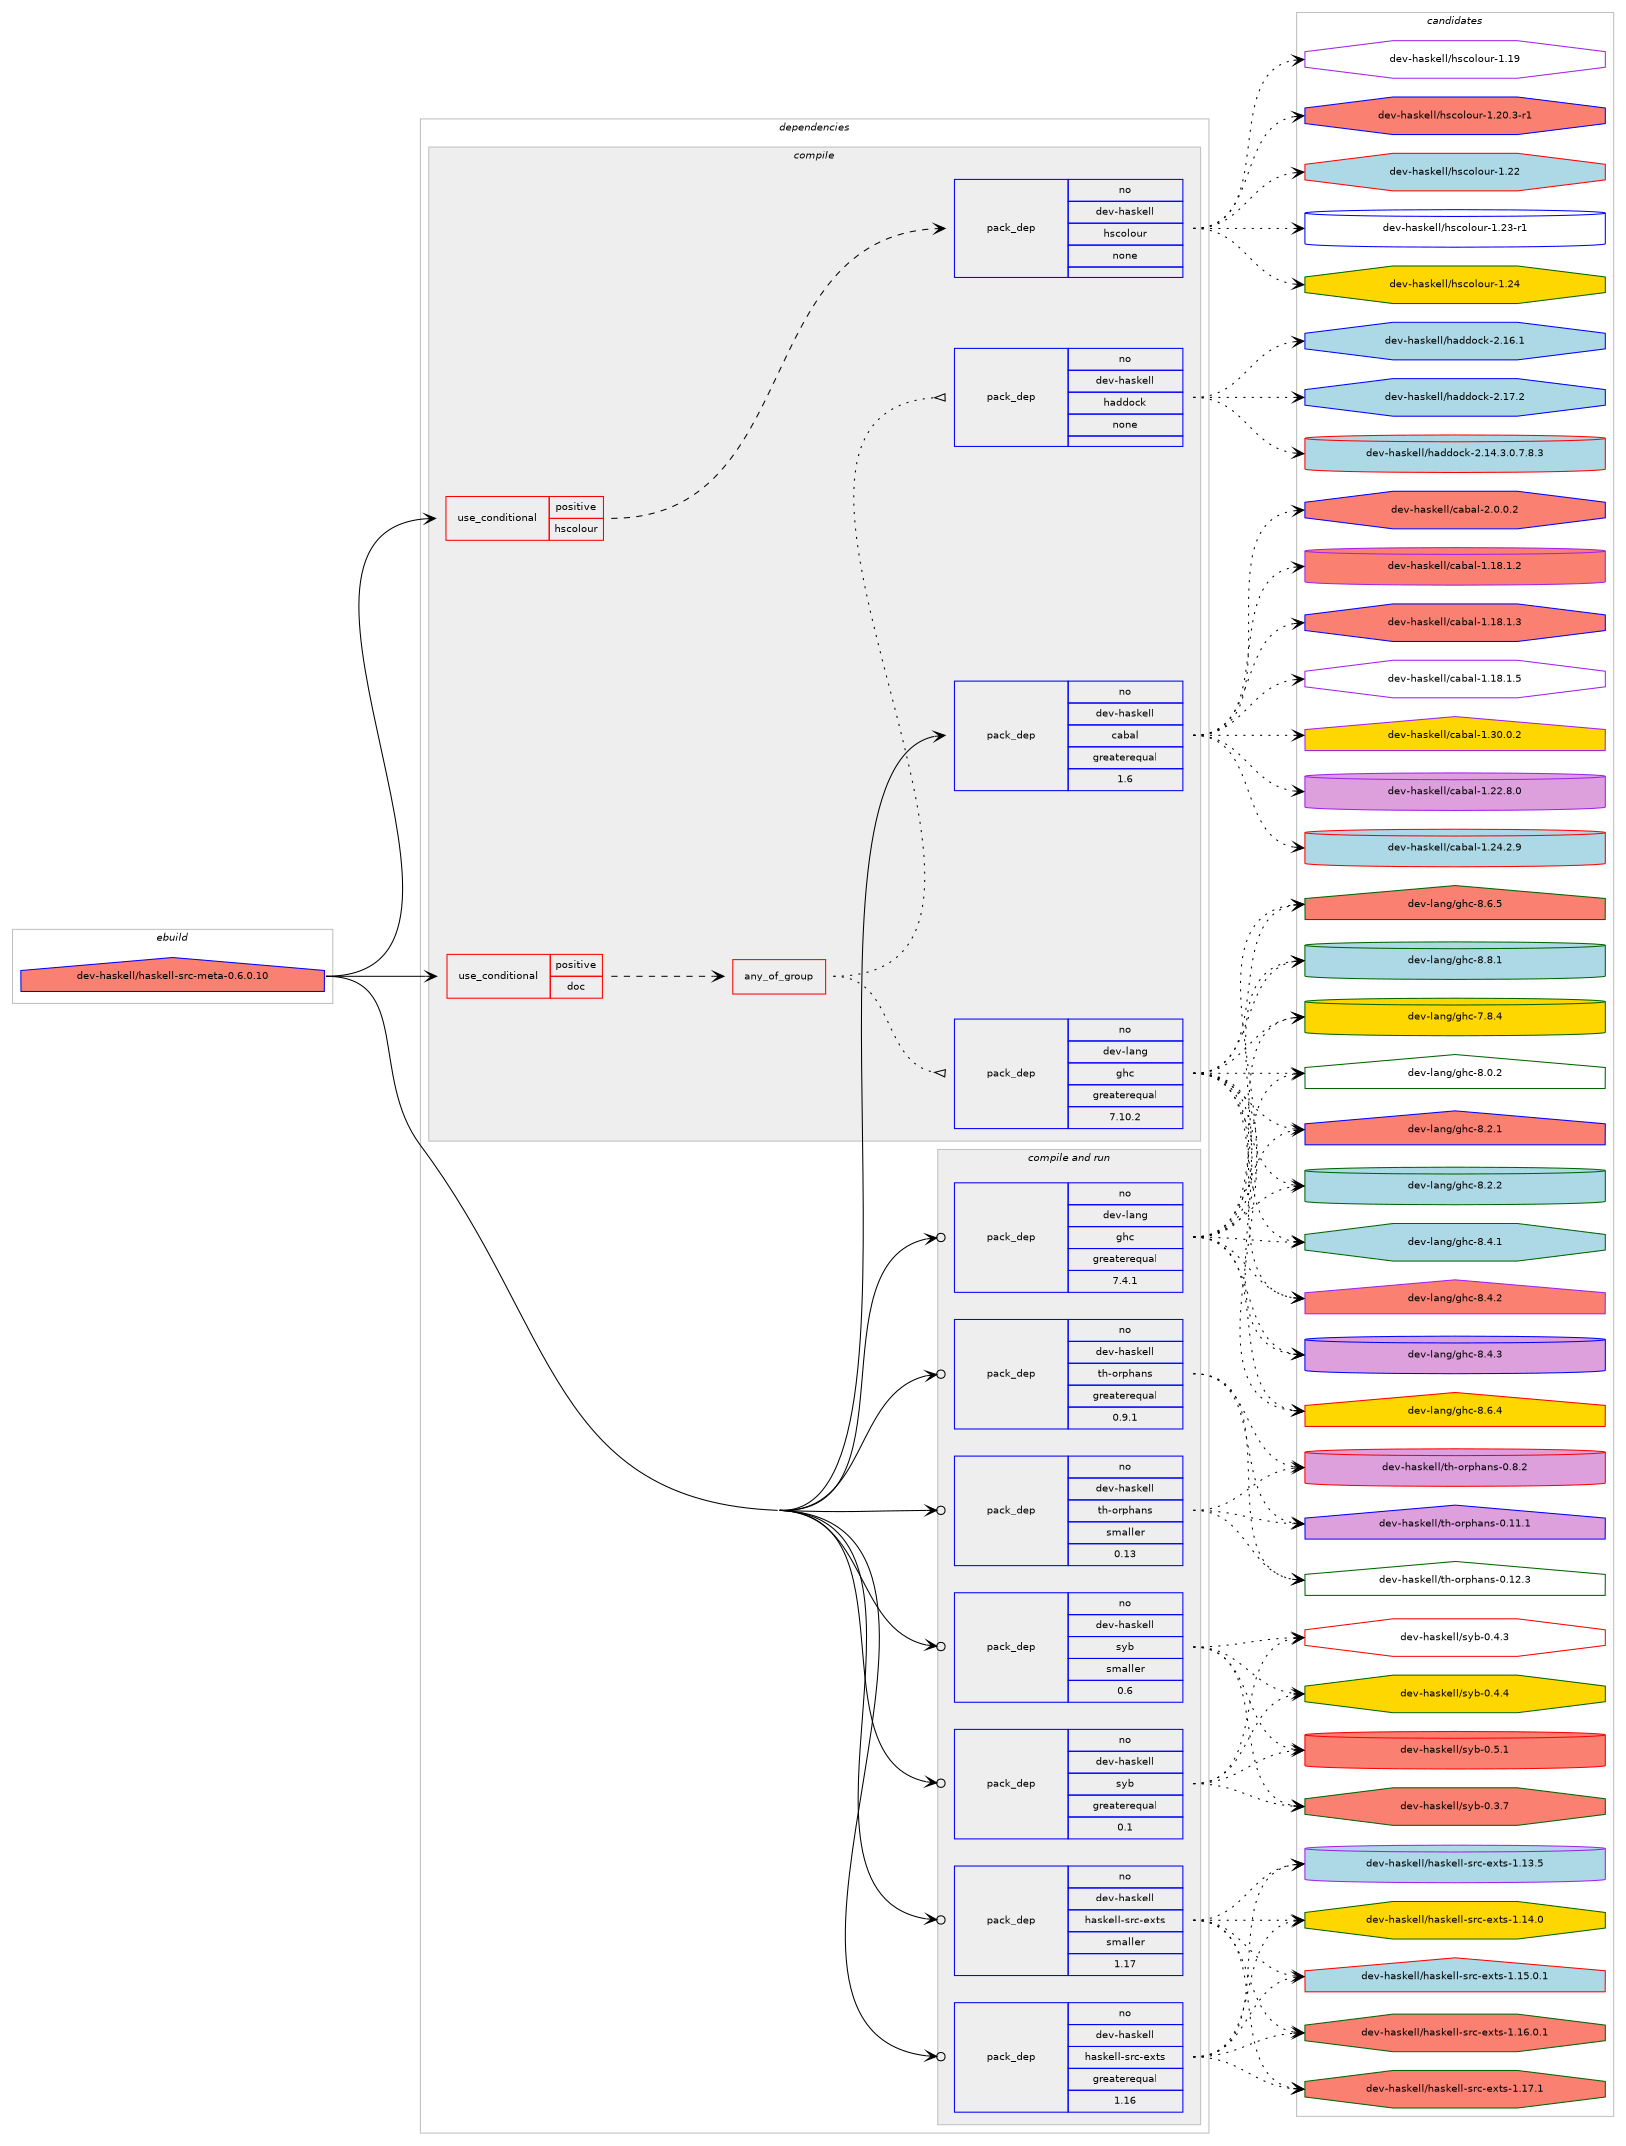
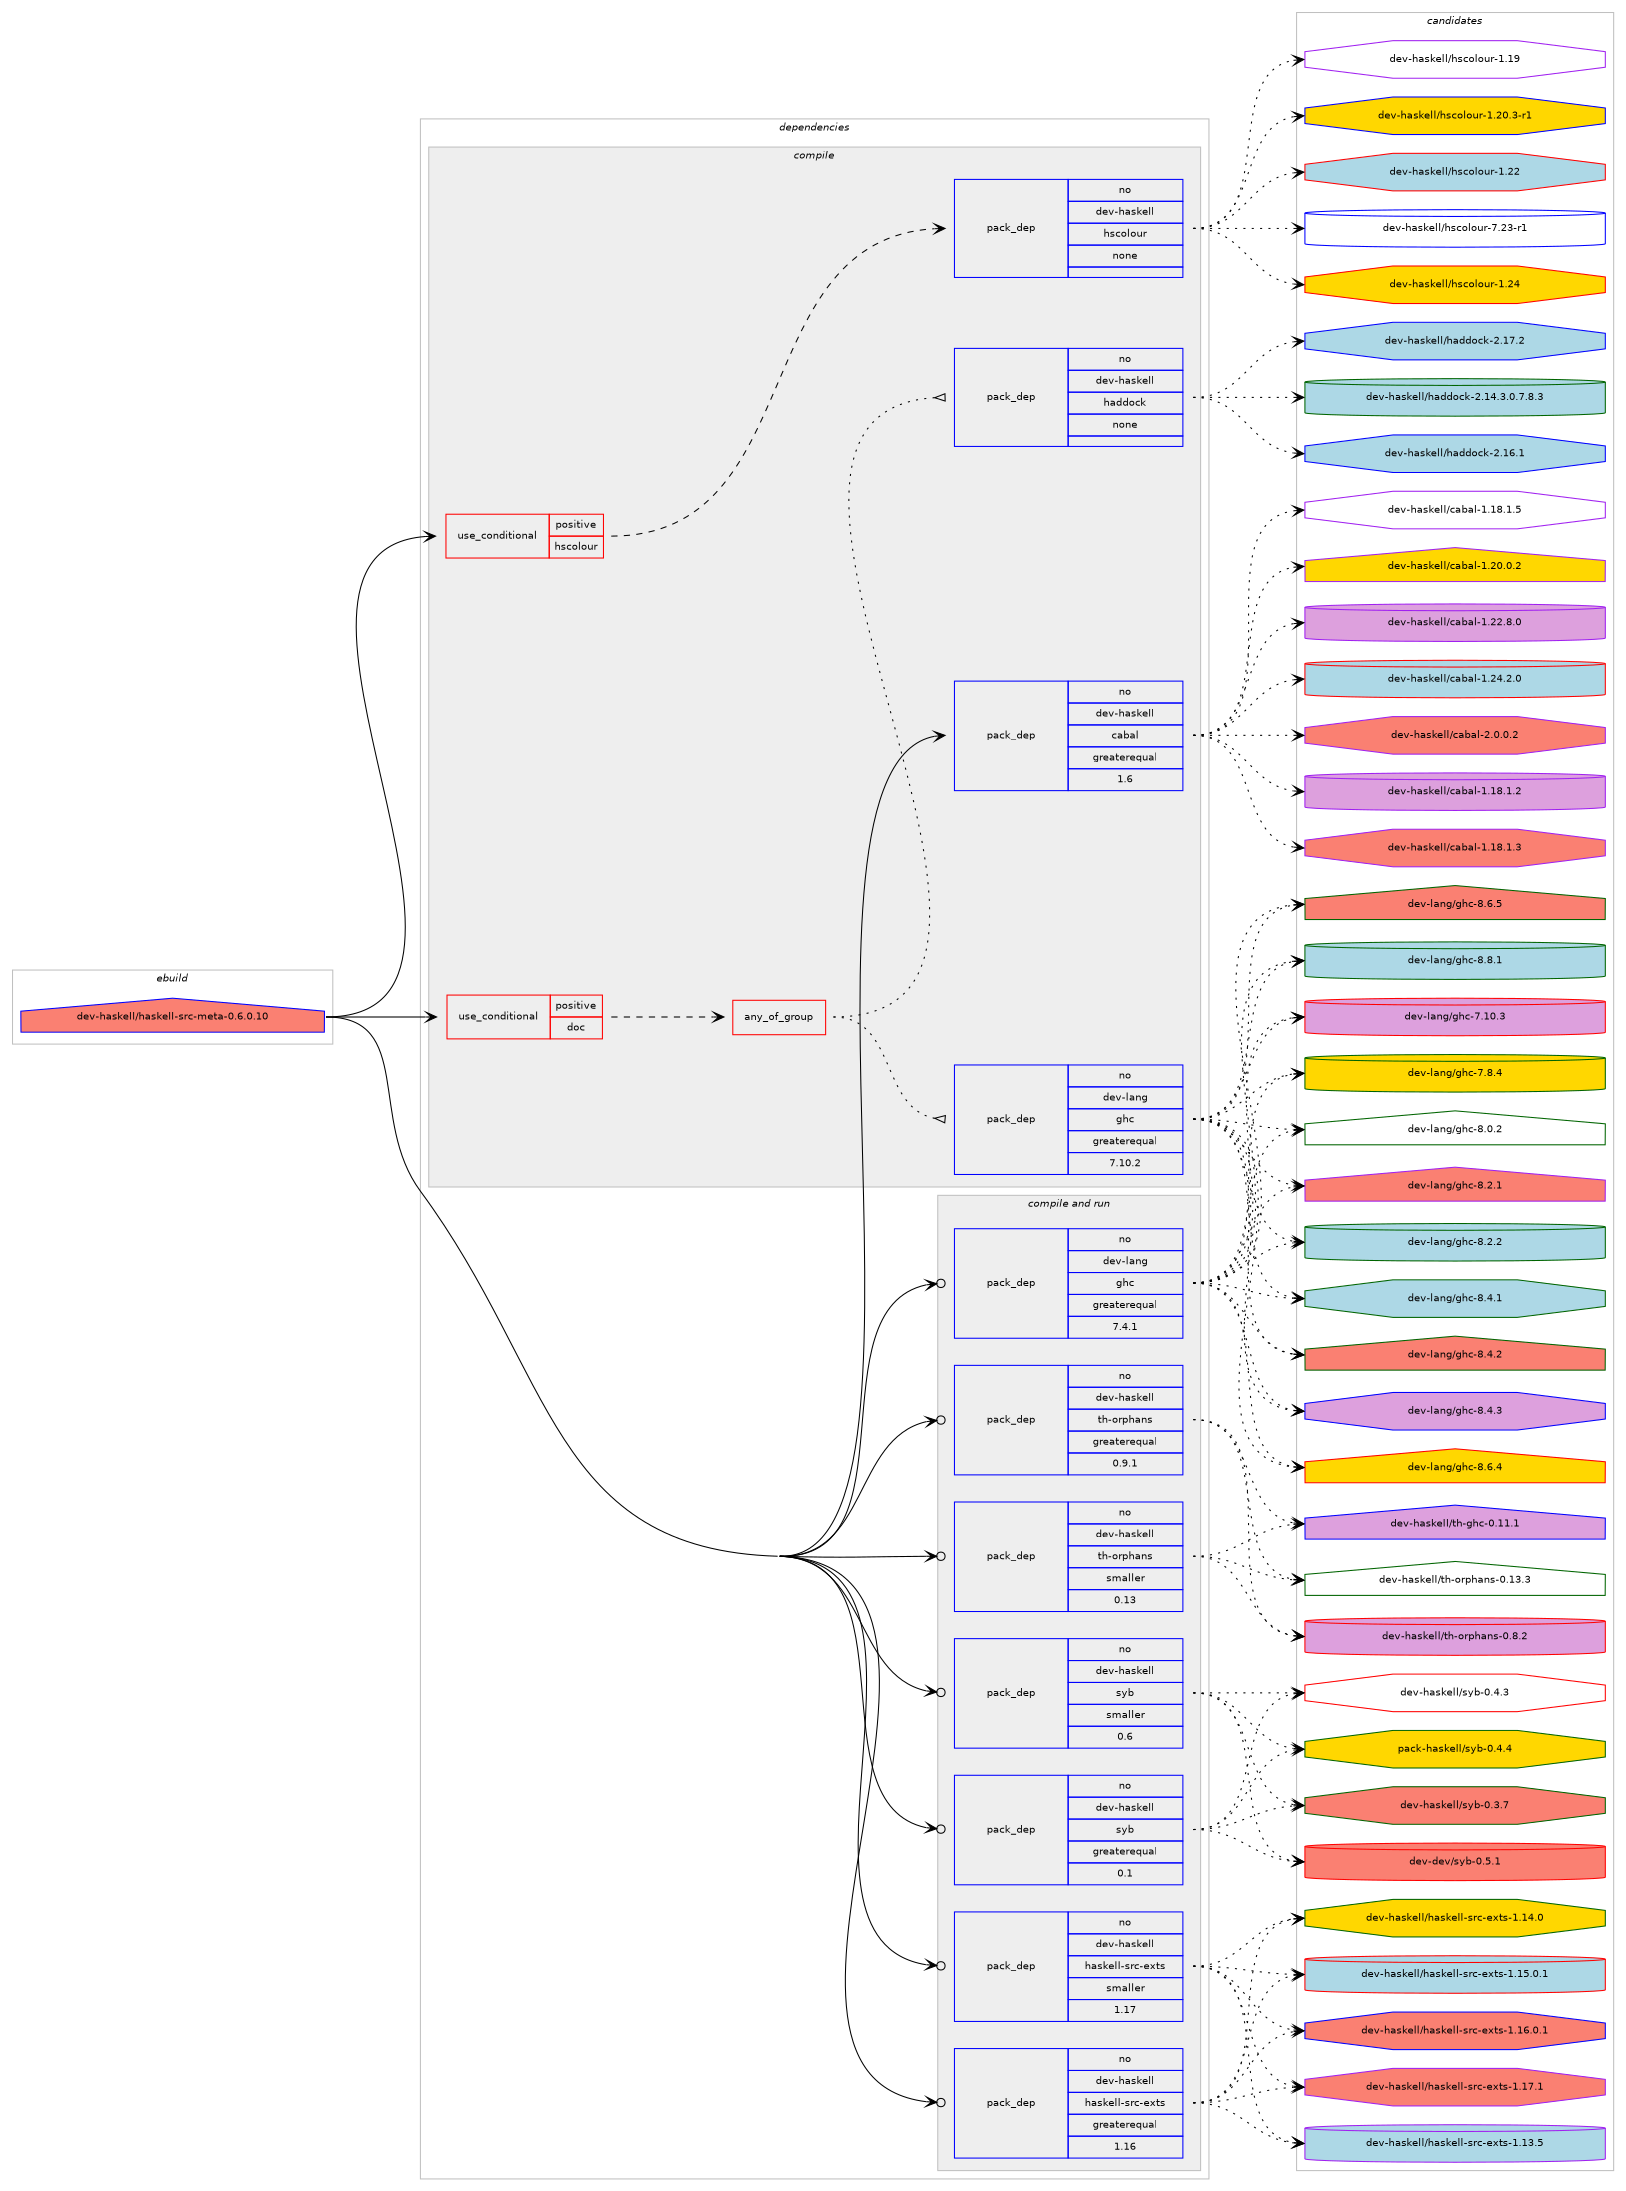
node "dev-haskell/hscolour-1.20.3-r1": fillcolor salmon -> gold
node "dev-haskell/hscolour-1.23-r1": label "dev-haskell/hscolour-1.23-r1" -> "dev-haskell/hscolour-7.23-r1"
node "dev-haskell/hscolour-1.24": color darkgreen -> red
node "dev-haskell/haddock-2.14.3.0.7.8.3": color red -> darkgreen
node "dev-haskell/cabal-2.0.0.2": color blue -> purple
node "dev-haskell/cabal-1.18.1.2": fillcolor salmon -> plum
node "dev-haskell/cabal-1.18.1.3": color blue -> purple
node "dev-haskell/cabal-1.30.0.2": label "dev-haskell/cabal-1.30.0.2" -> "dev-haskell/cabal-1.20.0.2"
node "dev-haskell/cabal-1.24.2.9": label "dev-haskell/cabal-1.24.2.9" -> "dev-haskell/cabal-1.24.2.0"
node "dev-lang/ghc-7.10.3": added
node "dev-lang/ghc-8.2.1": color blue -> purple
node "dev-lang/ghc-8.4.2": color purple -> darkgreen
node "dev-lang/ghc-8.4.3": shape cylinder -> octagon
node "dev-haskell/th-orphans-0.11.1": label "dev-haskell/th-orphans-0.11.1" -> "dev-haskell/th-ghc-0.11.1"
node "dev-haskell/th-orphans-0.12.3": label "dev-haskell/th-orphans-0.12.3" -> "dev-haskell/th-orphans-0.13.3"
node "dev-haskell/syb-0.4.4": label "dev-haskell/syb-0.4.4" -> "pack-haskell/syb-0.4.4"
node "dev-haskell/syb-0.5.1": label "dev-haskell/syb-0.5.1" -> "dev-dev/syb-0.5.1"
node "dev-haskell/haskell-src-exts-1.15.0.1": shape house -> cylinder
node "dev-haskell/haskell-src-exts-1.16.0.1": color darkgreen -> blue
node "dev-haskell/haskell-src-exts-1.17.1": color darkgreen -> purple
